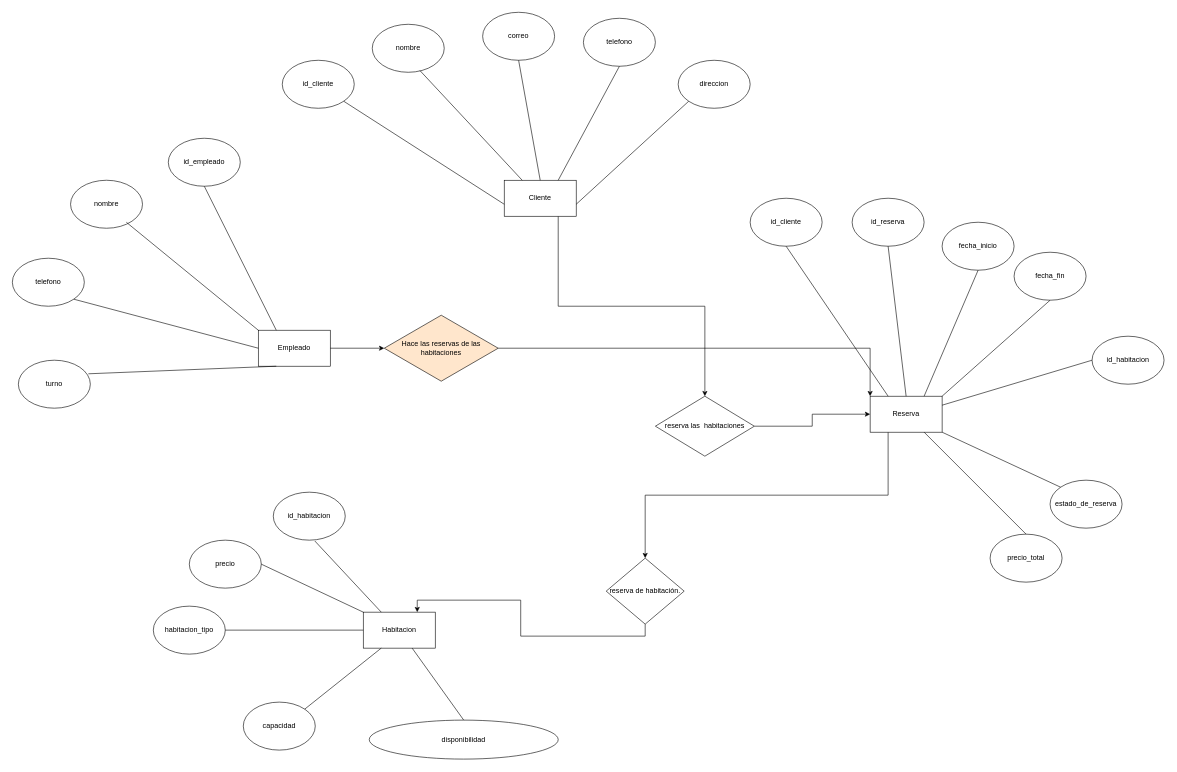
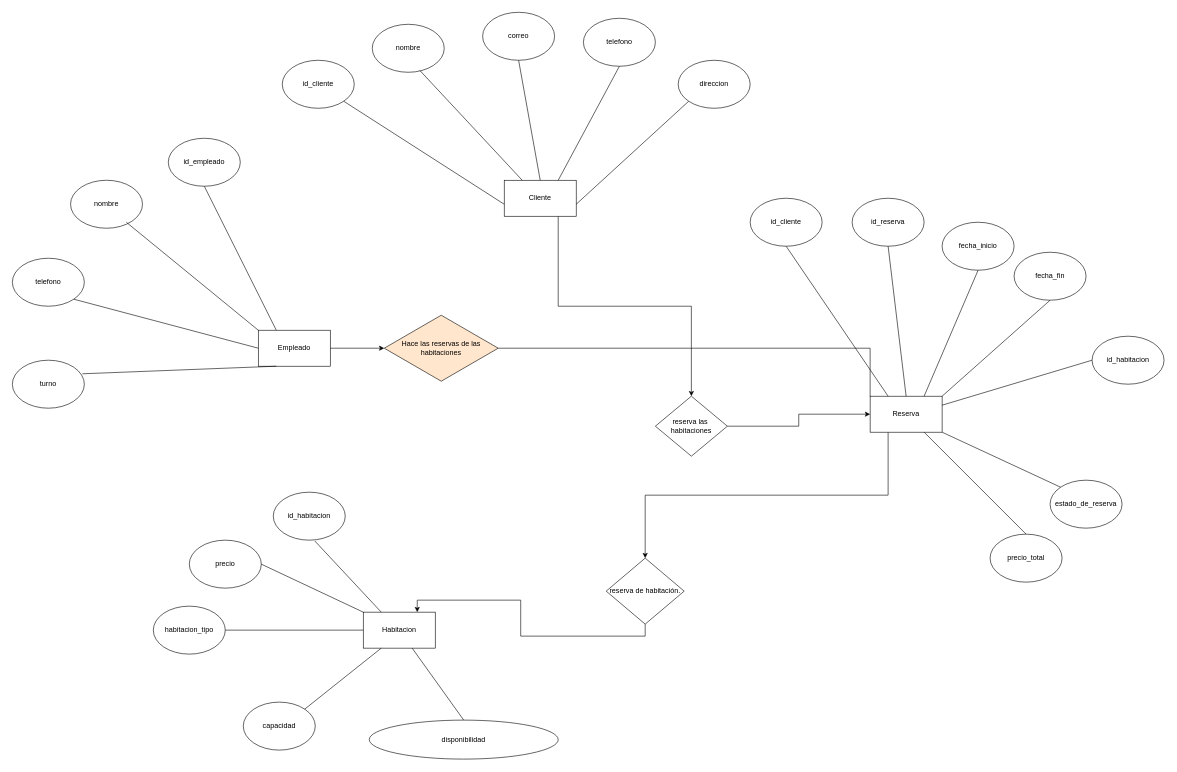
node "turno": moved (54, 384) -> (48, 384)
edge "Hace las reservas de las habitaciones" -> "Reserva": arrowhead classic -> none
node "reserva las habitaciones": size 99x60 -> 72x60
